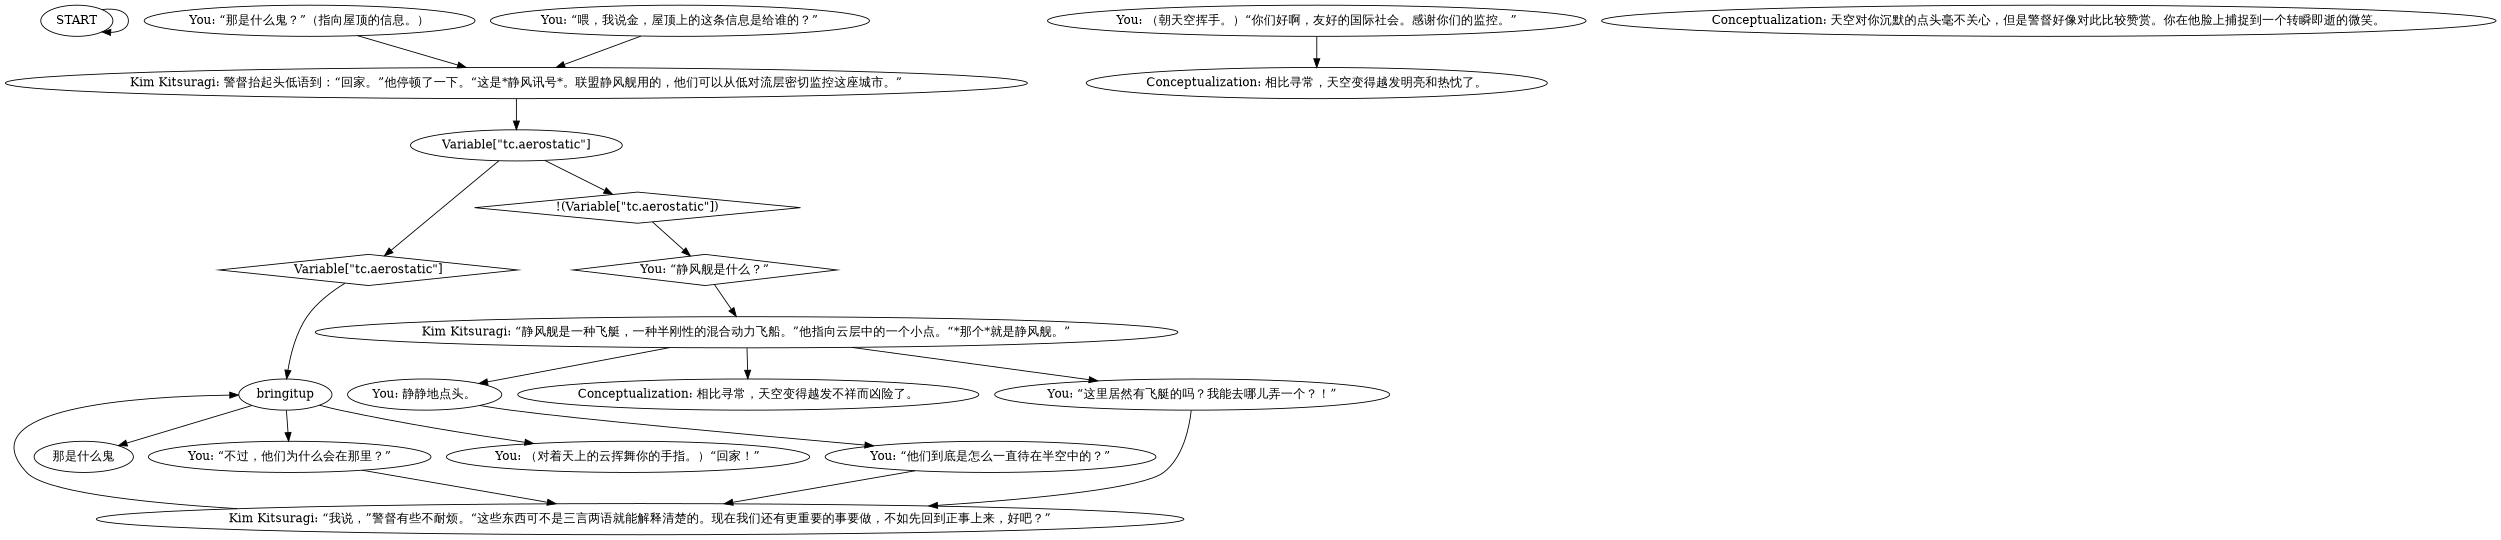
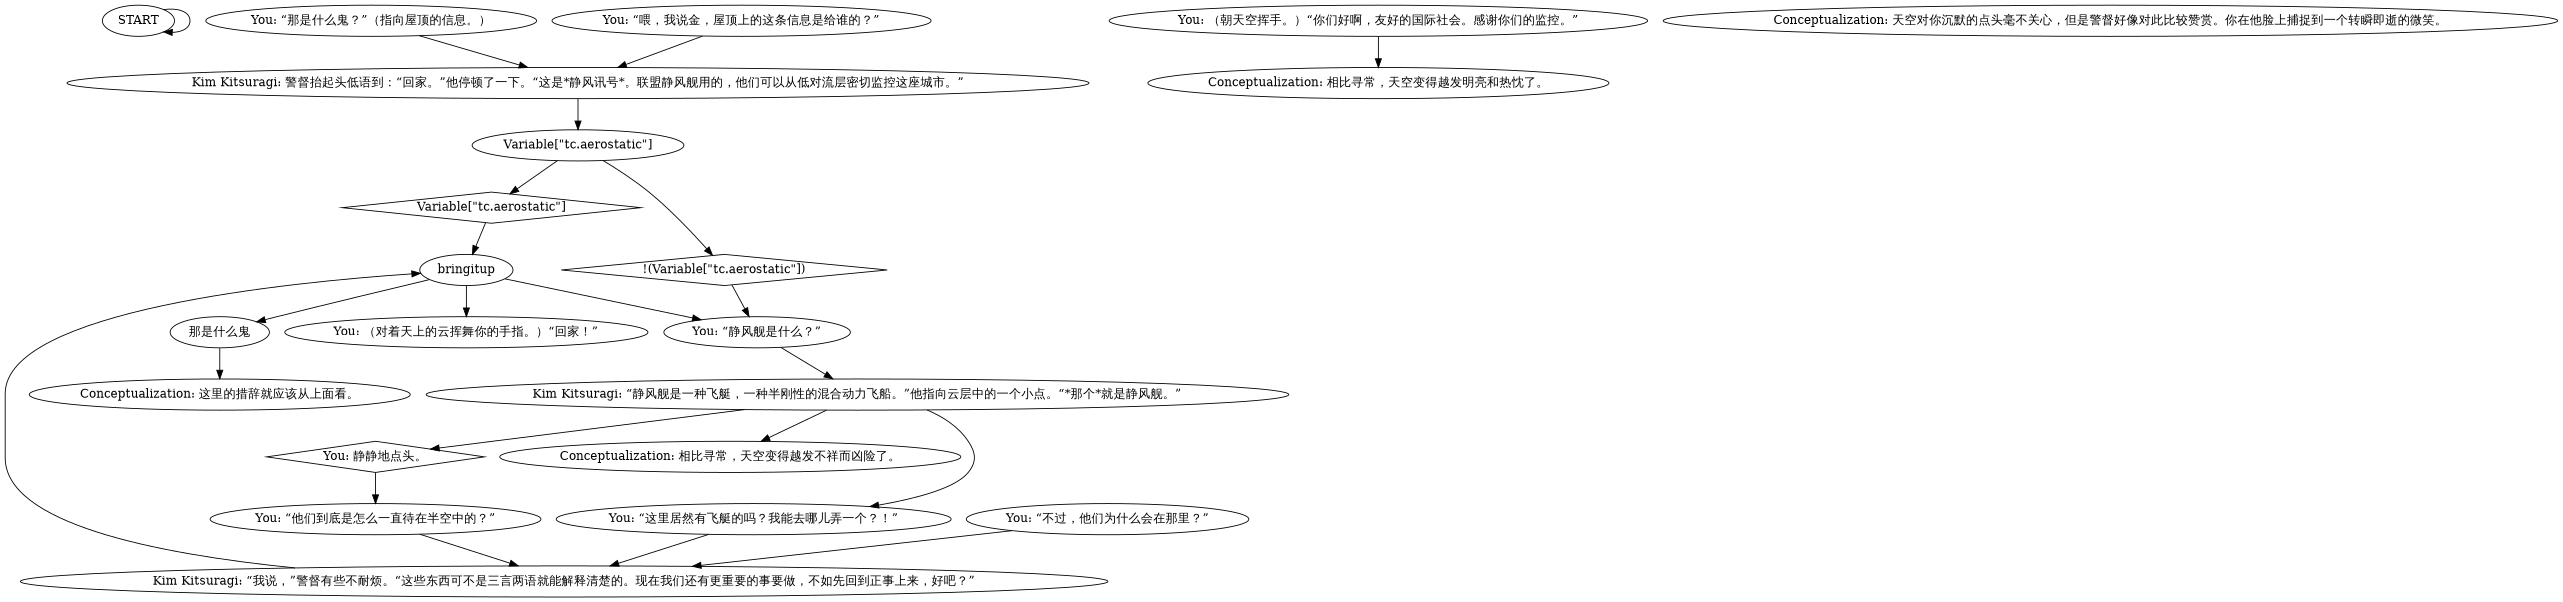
node "You: “静风舰是什么？”": shape diamond -> ellipse
node "Conceptualization: 这里的措辞就应该从上面看。": added
node "You: 静静地点头。": shape ellipse -> diamond
edge "bringitup" -> "You: “不过，他们为什么会在那里？”": now "bringitup" -> "You: “静风舰是什么？”"
